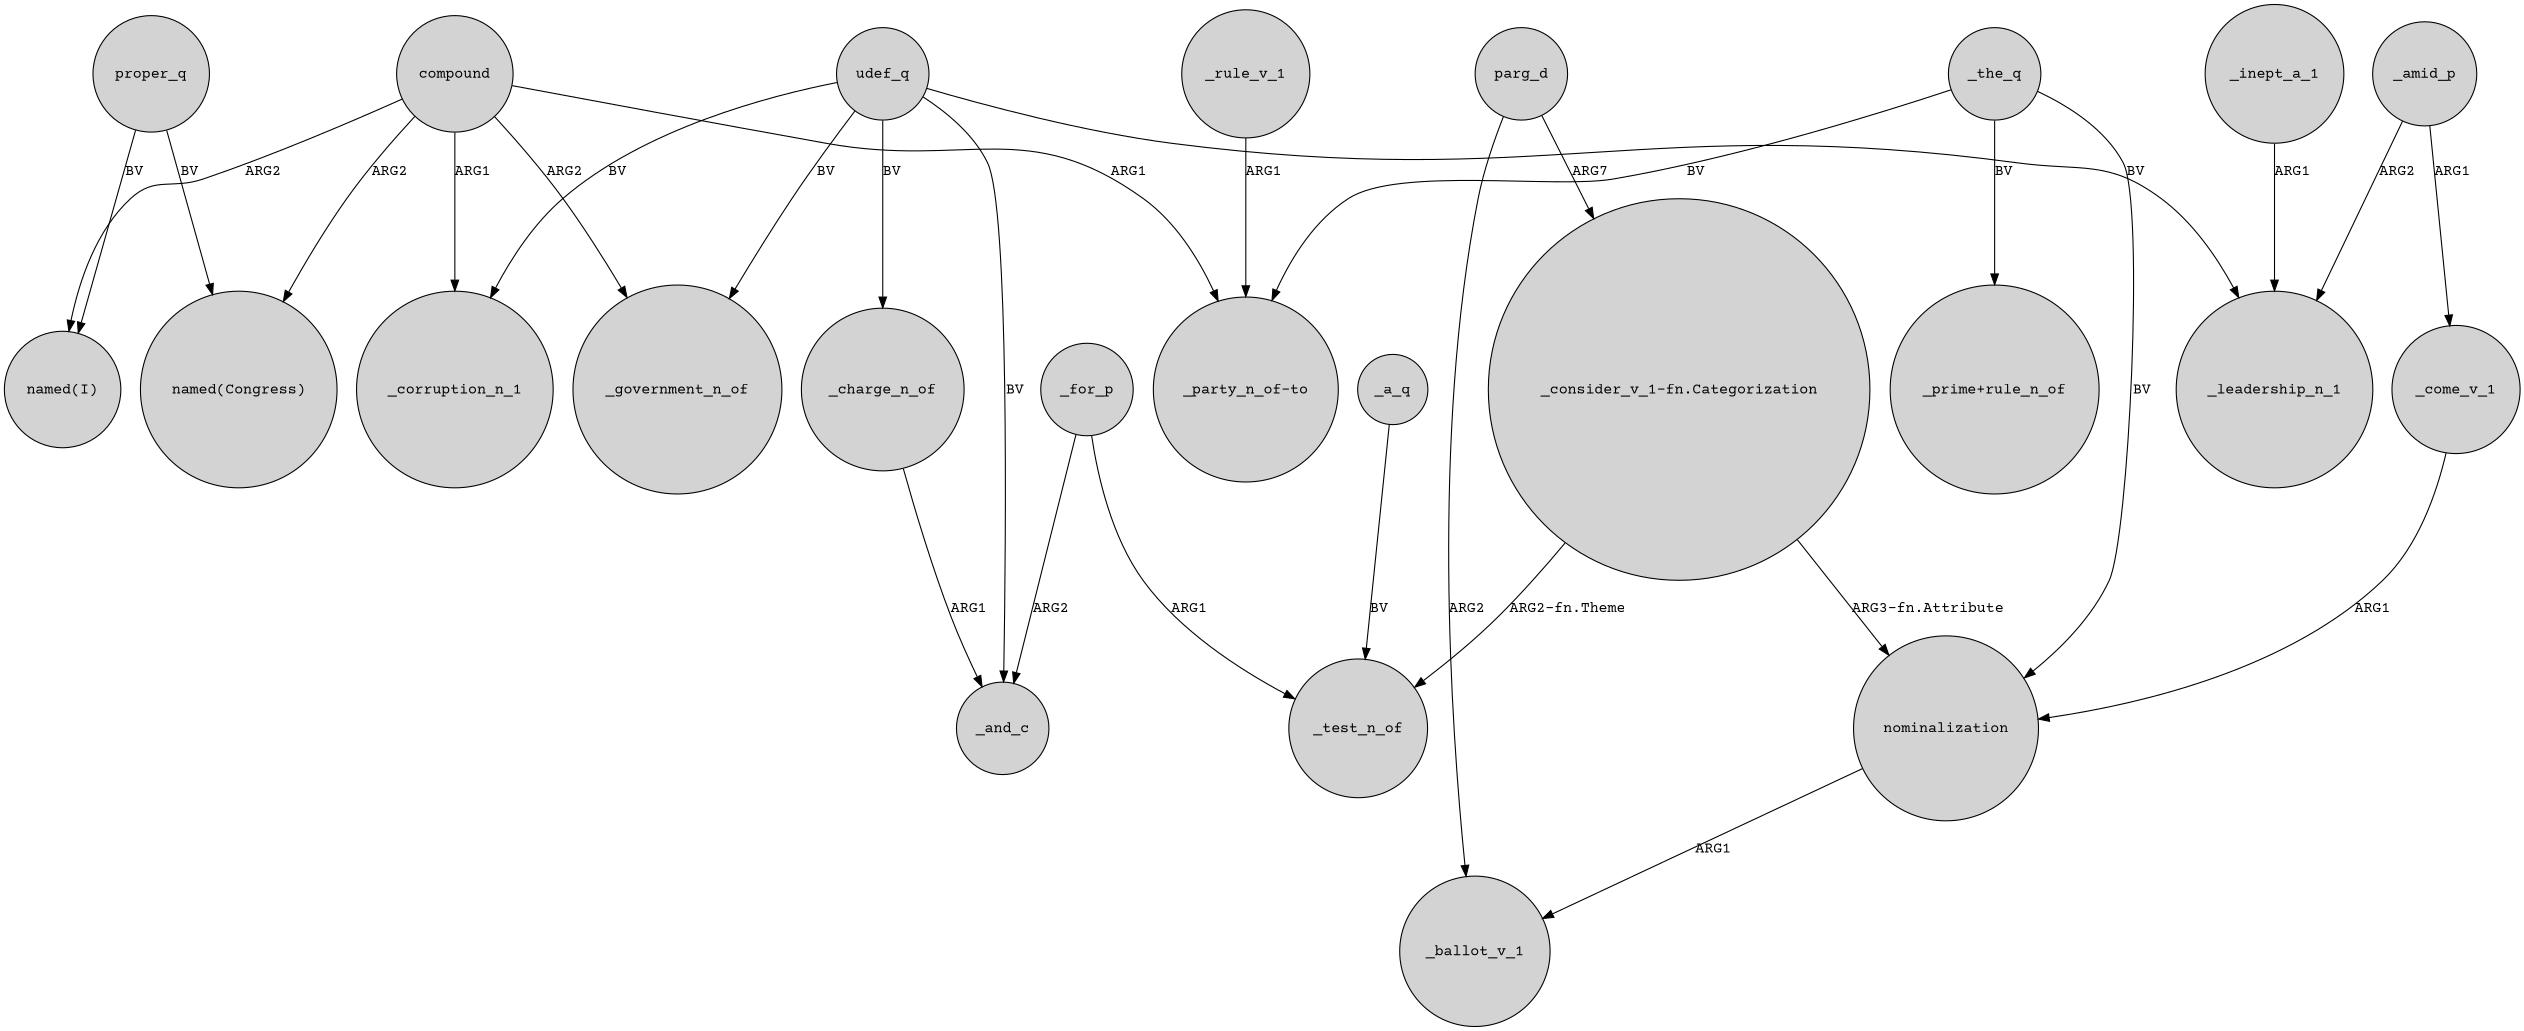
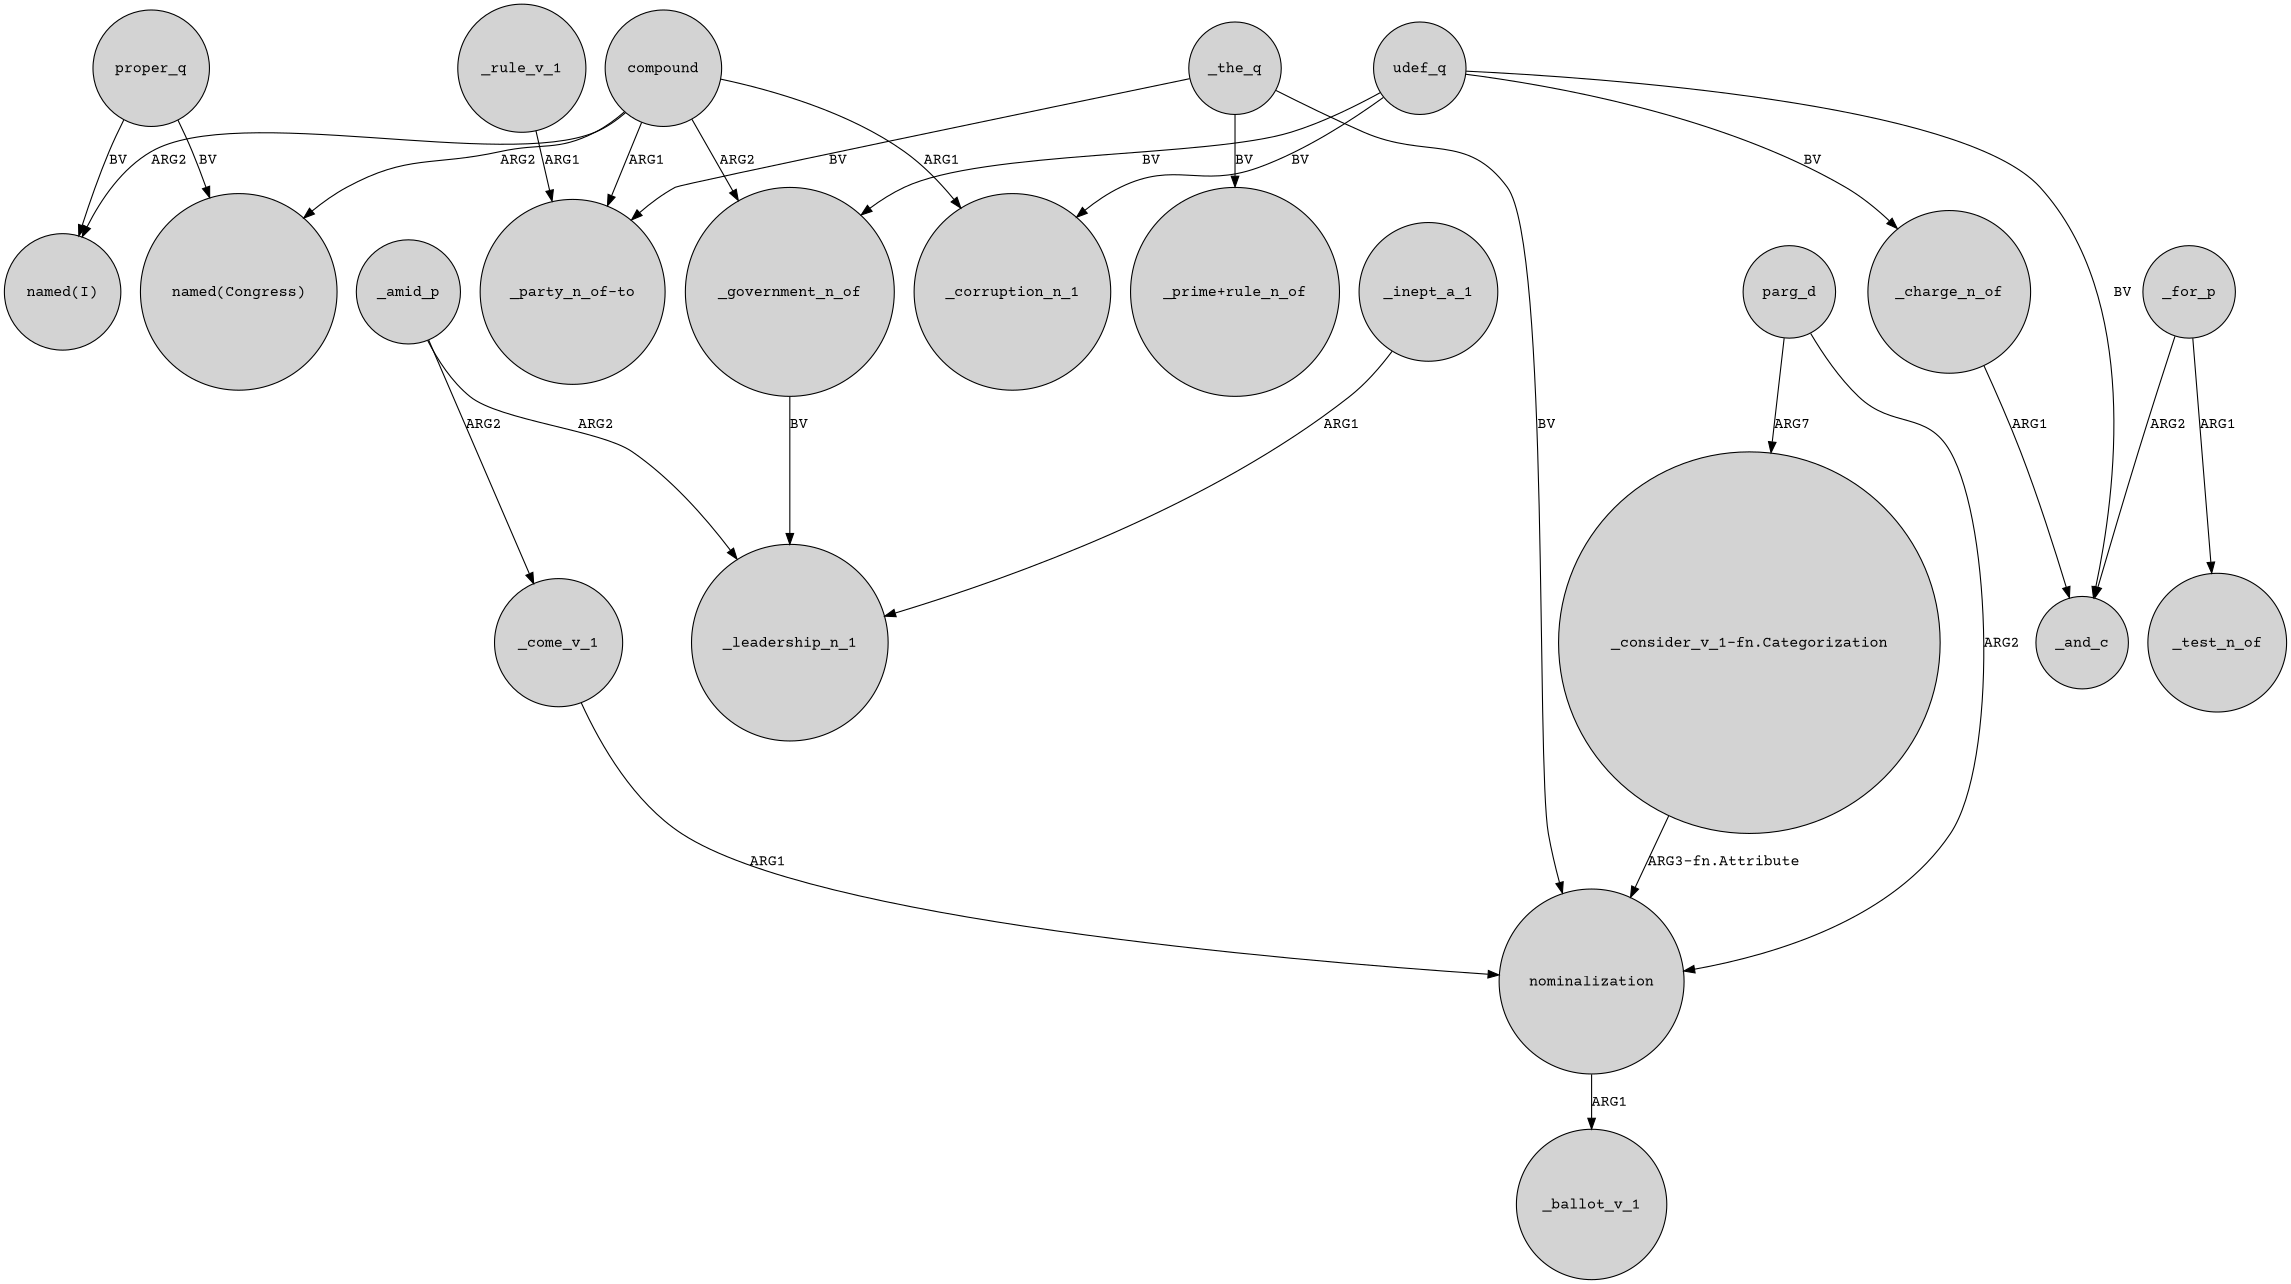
edge "udef_q" -> "_leadership_n_1": now "_government_n_of" -> "_leadership_n_1"
edge "_amid_p" -> "_come_v_1": label "ARG1" -> "ARG2"
node "_a_q": removed
edge "parg_d" -> "_ballot_v_1": now "parg_d" -> "nominalization"
edge "_consider_v_1-fn.Categorization" -> "_test_n_of": removed, label "ARG2-fn.Theme"
